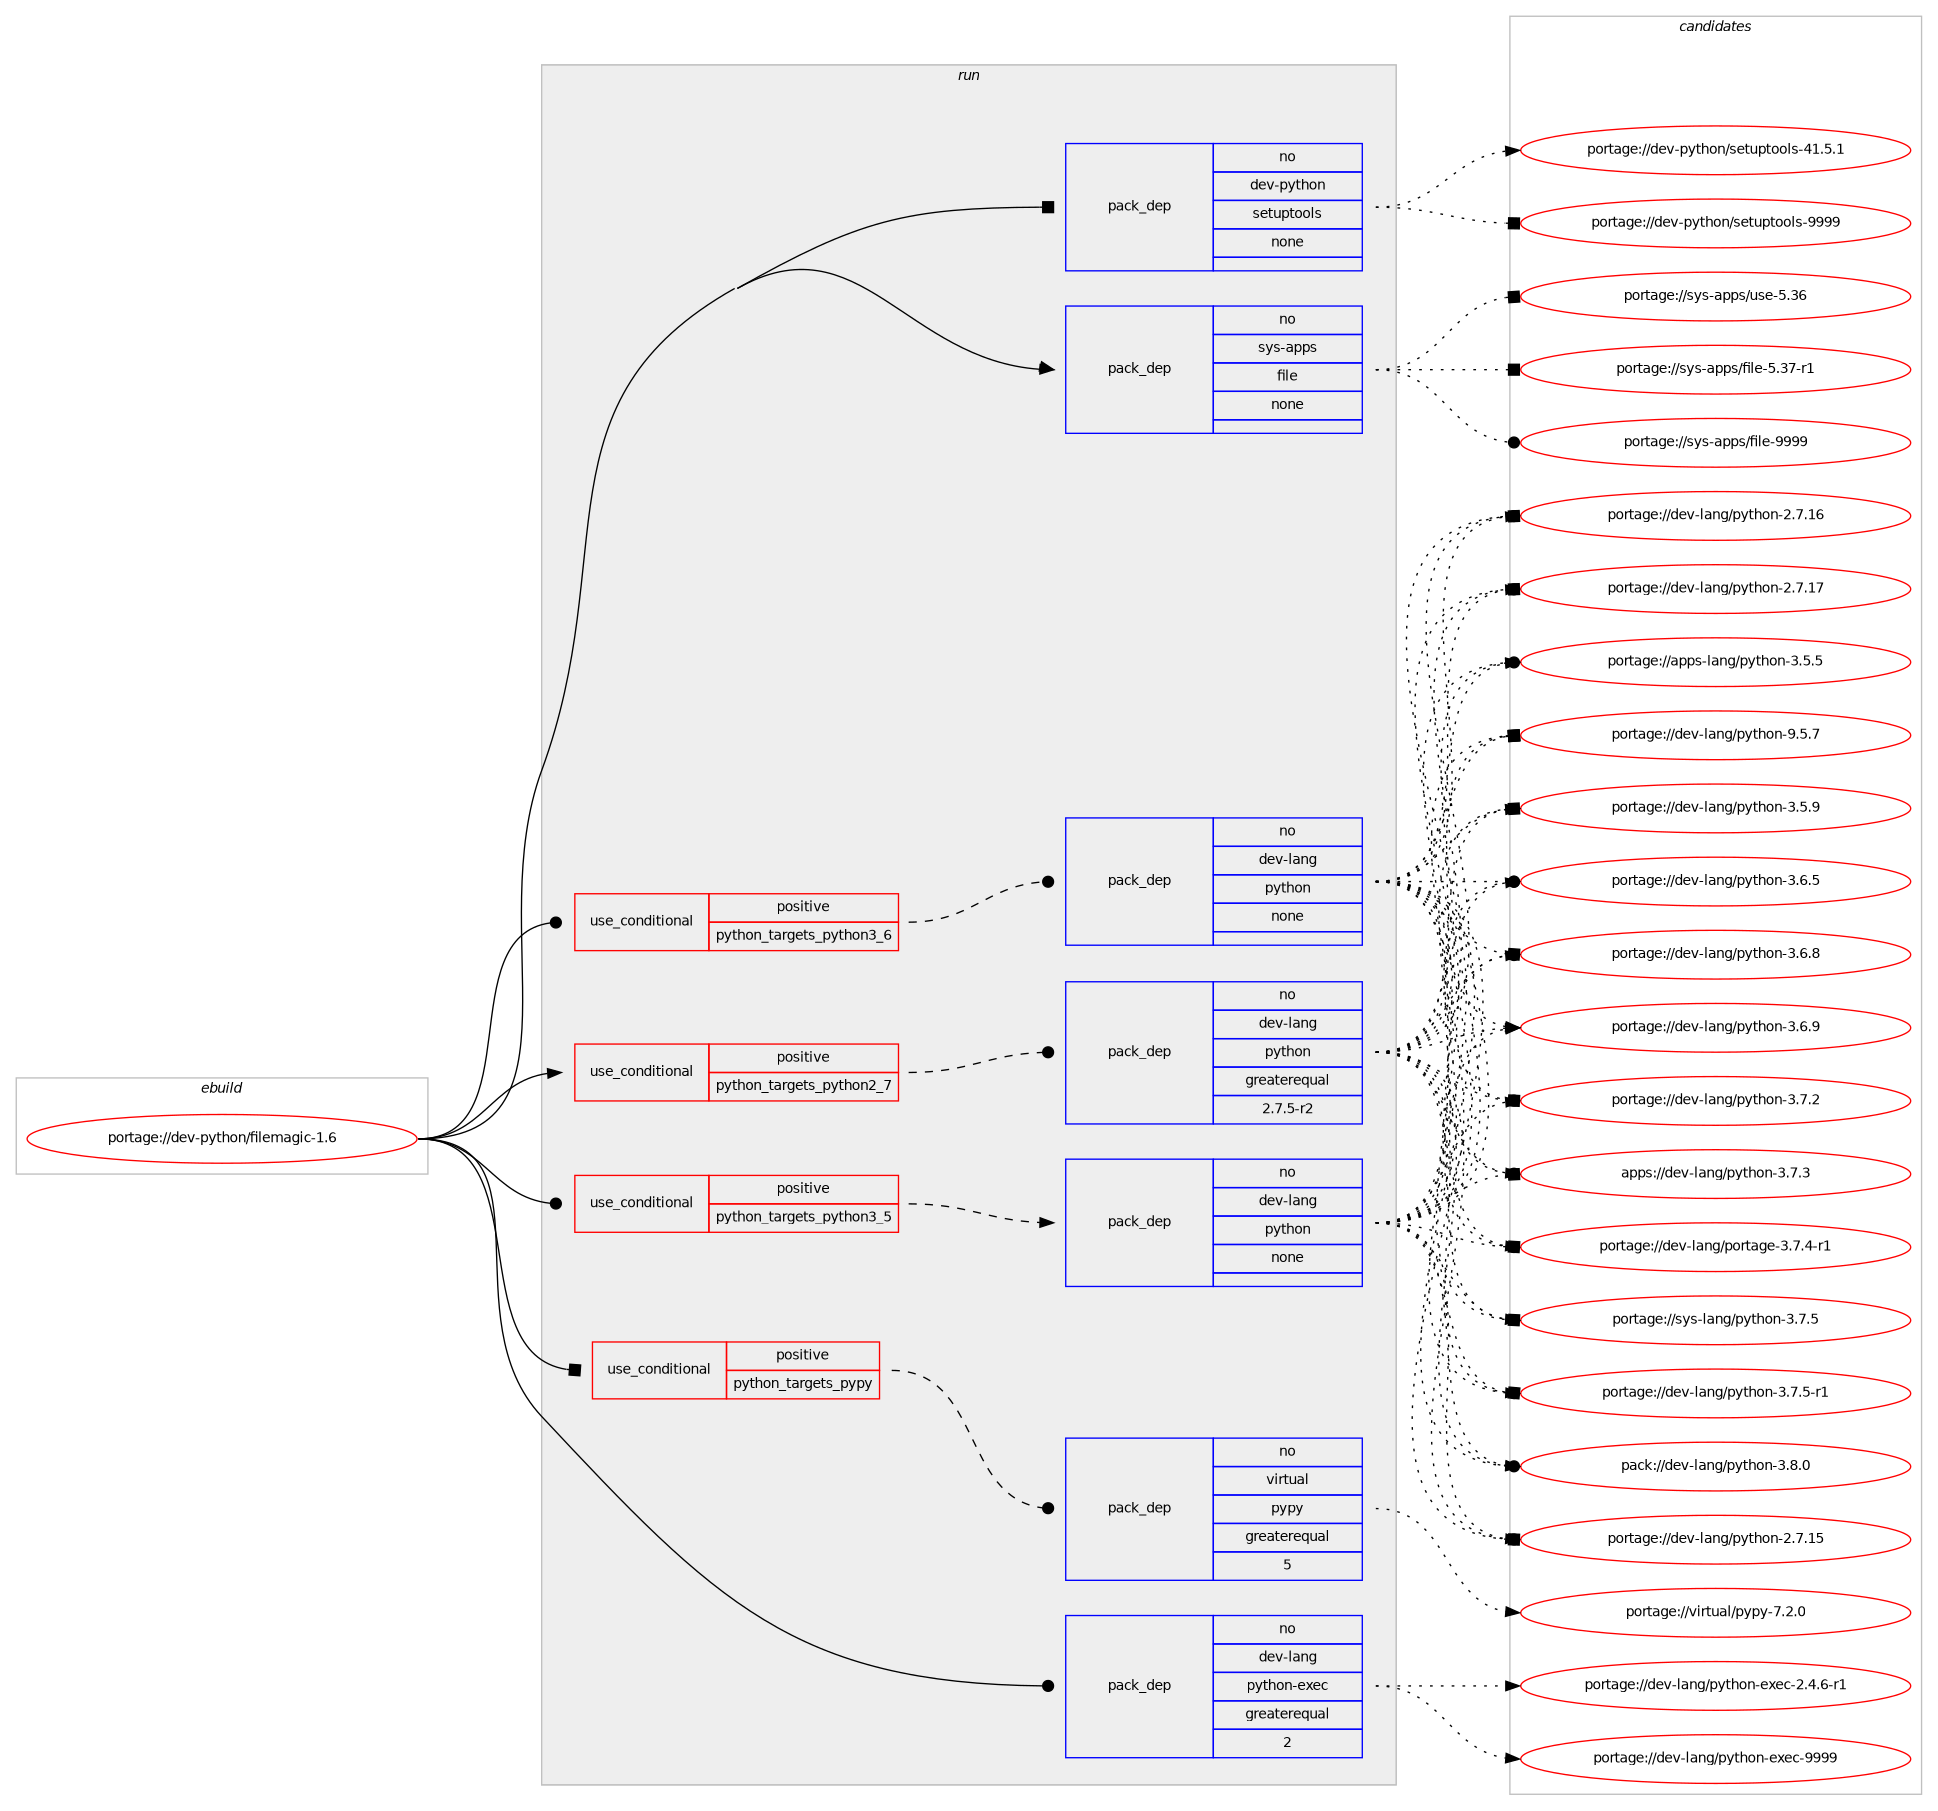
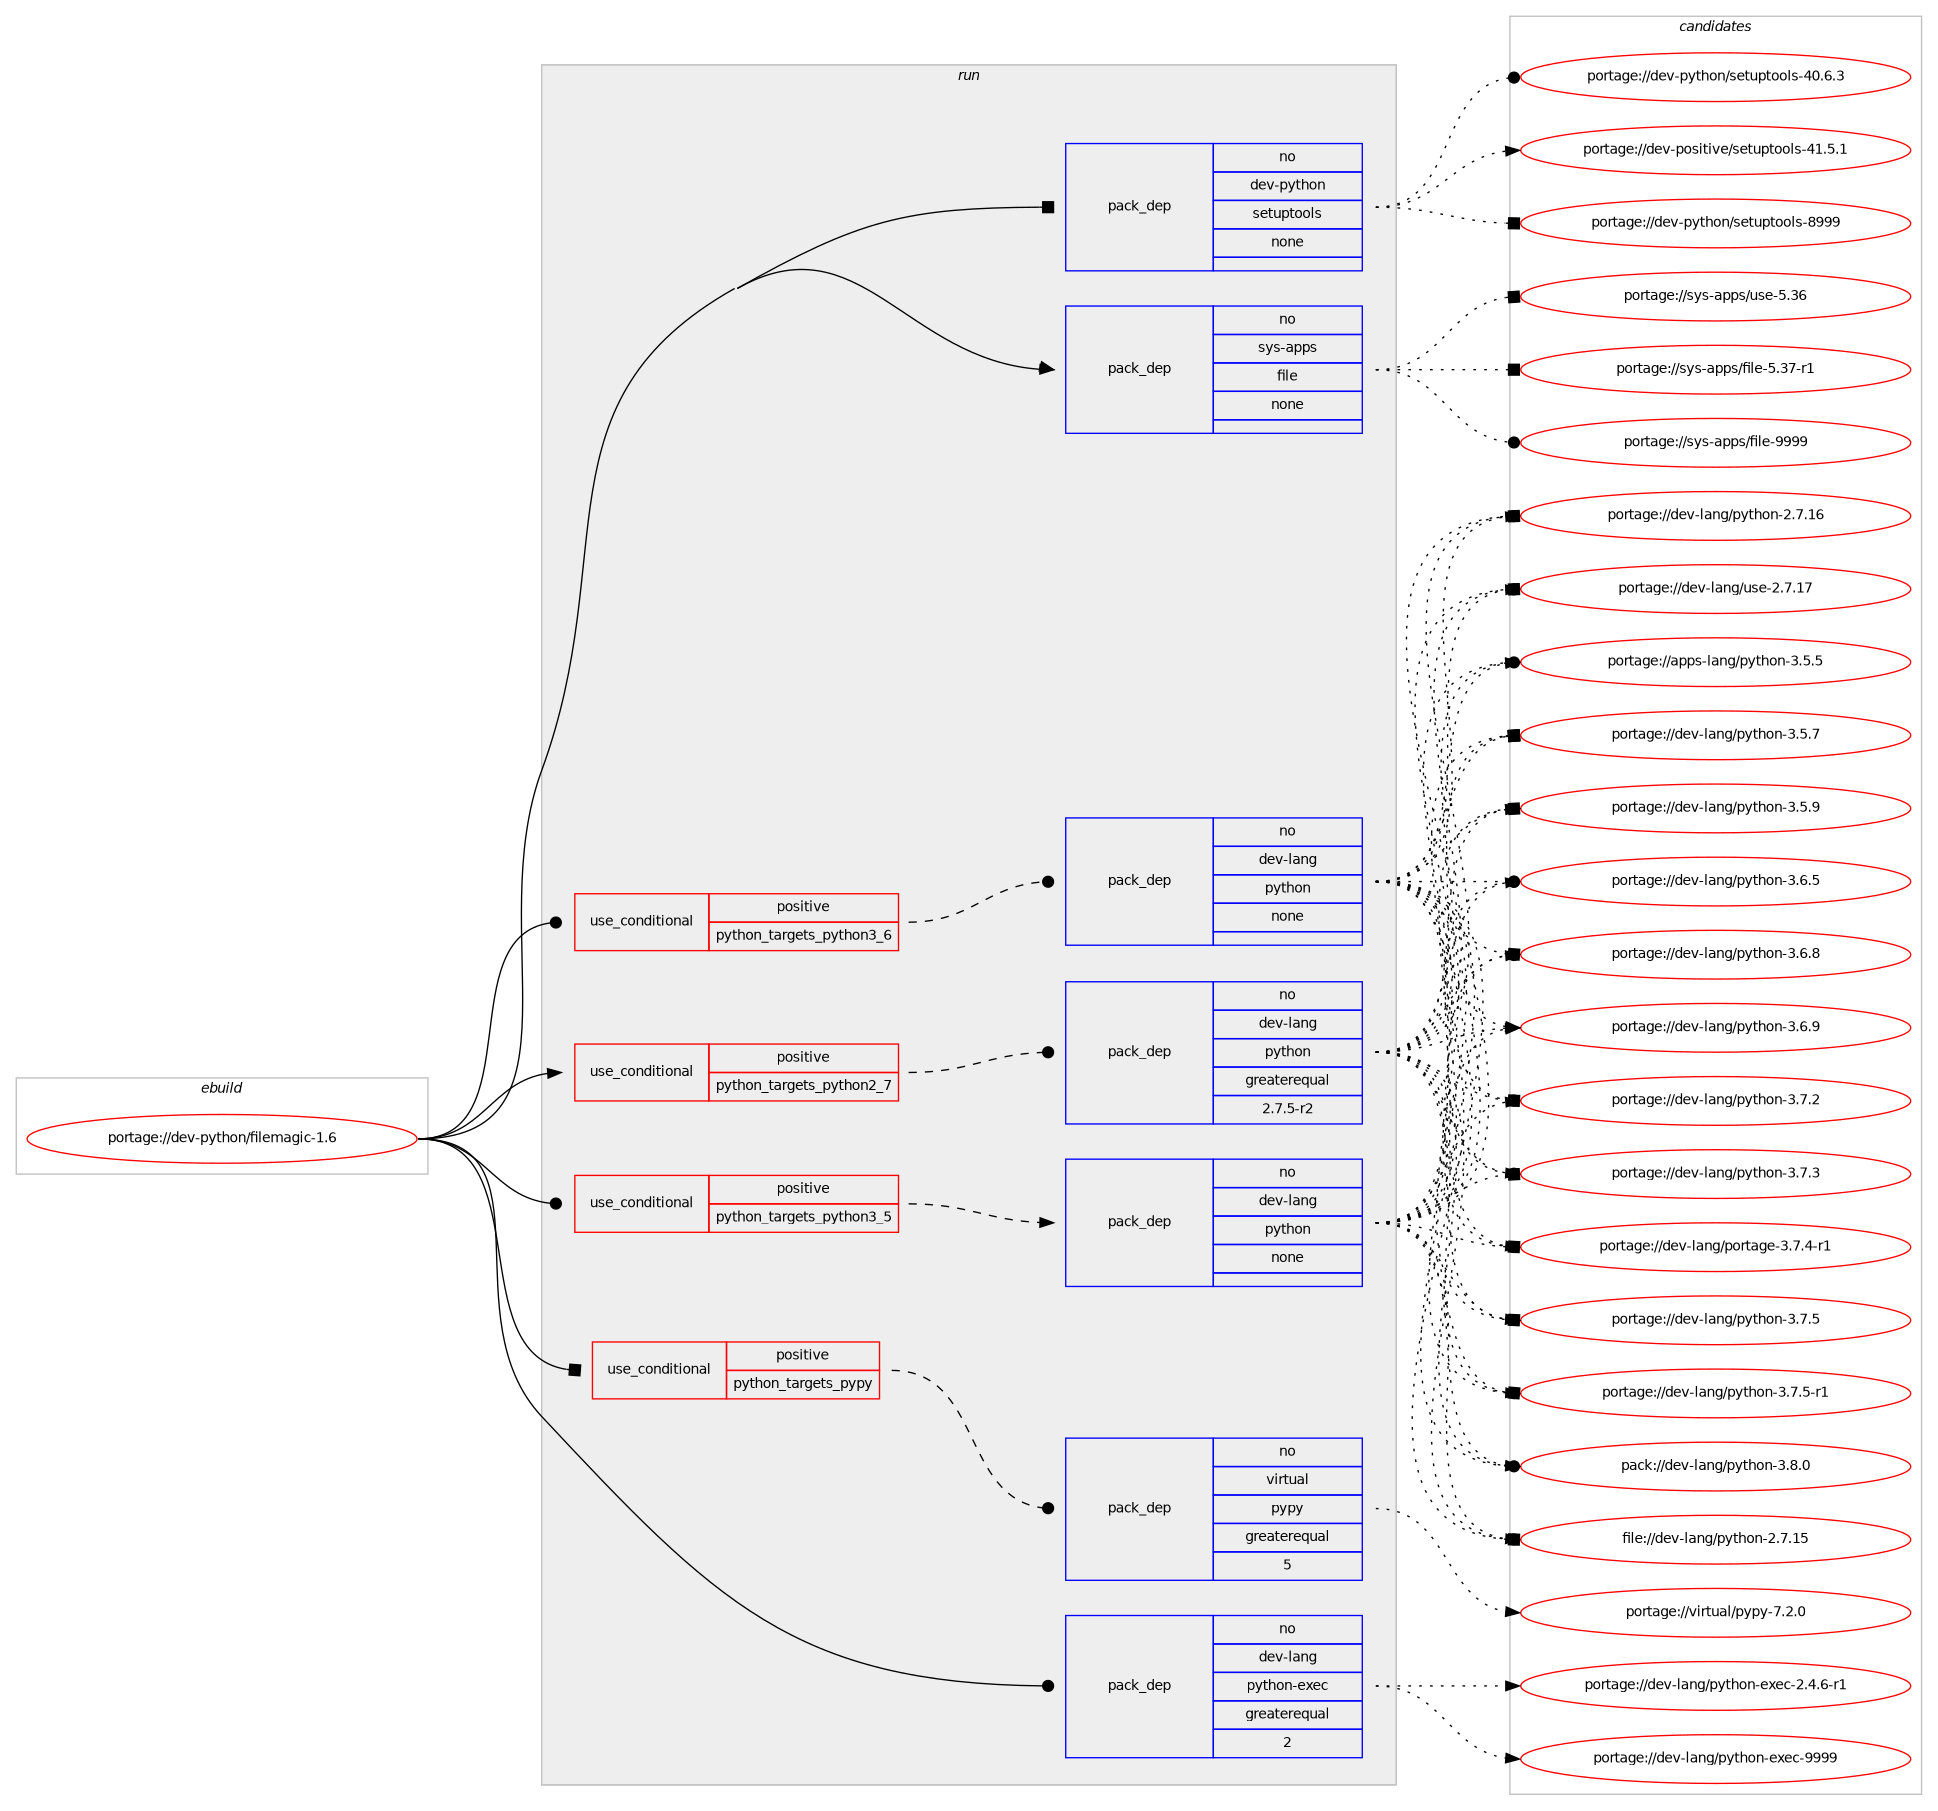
node "portage://dev-python/setuptools-40.6.3": added
node "portage://dev-python/setuptools-41.5.1": label "portage://dev-python/setuptools-41.5.1" -> "portage://dev-positive/setuptools-41.5.1"
node "portage://dev-python/setuptools-9999": label "portage://dev-python/setuptools-9999" -> "portage://dev-python/setuptools-8999"
node "portage://dev-lang/python-2.7.17": label "portage://dev-lang/python-2.7.17" -> "portage://dev-lang/use-2.7.17"
node "portage://dev-lang/python-9.5.7": label "portage://dev-lang/python-9.5.7" -> "portage://dev-lang/python-3.5.7"
node "apps://dev-lang/python-3.7.3": label "apps://dev-lang/python-3.7.3" -> "portage://dev-lang/python-3.7.3"
node "portage://sys-lang/python-3.7.5": label "portage://sys-lang/python-3.7.5" -> "portage://dev-lang/python-3.7.5"
node "portage://dev-lang/python-2.7.15": label "portage://dev-lang/python-2.7.15" -> "file://dev-lang/python-2.7.15"
